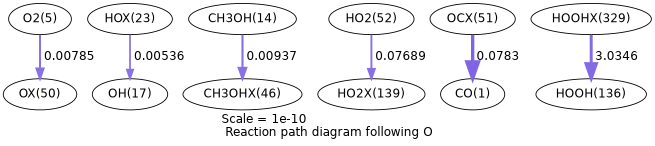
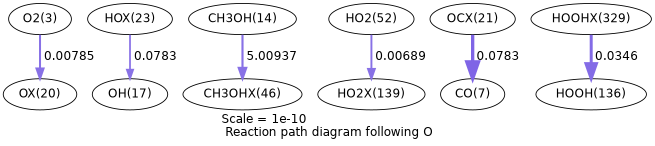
node "O2(5)": label "O2(5)" -> "O2(3)"
node "OCX(51)": label "OCX(51)" -> "OCX(21)"
edge "HOX(23)" -> "OH(17)": label " 0.00536" -> " 0.0783"
edge "CH3OH(14)" -> "CH3OHX(46)": label " 0.00937" -> " 5.00937"
edge "HO2(52)" -> "HO2X(139)": label " 0.07689" -> " 0.00689"
edge "HOOHX(329)" -> "HOOH(136)": label " 3.0346" -> " 0.0346"
node "OX(50)": label "OX(50)" -> "OX(20)"
node "CO(1)": label "CO(1)" -> "CO(7)"
